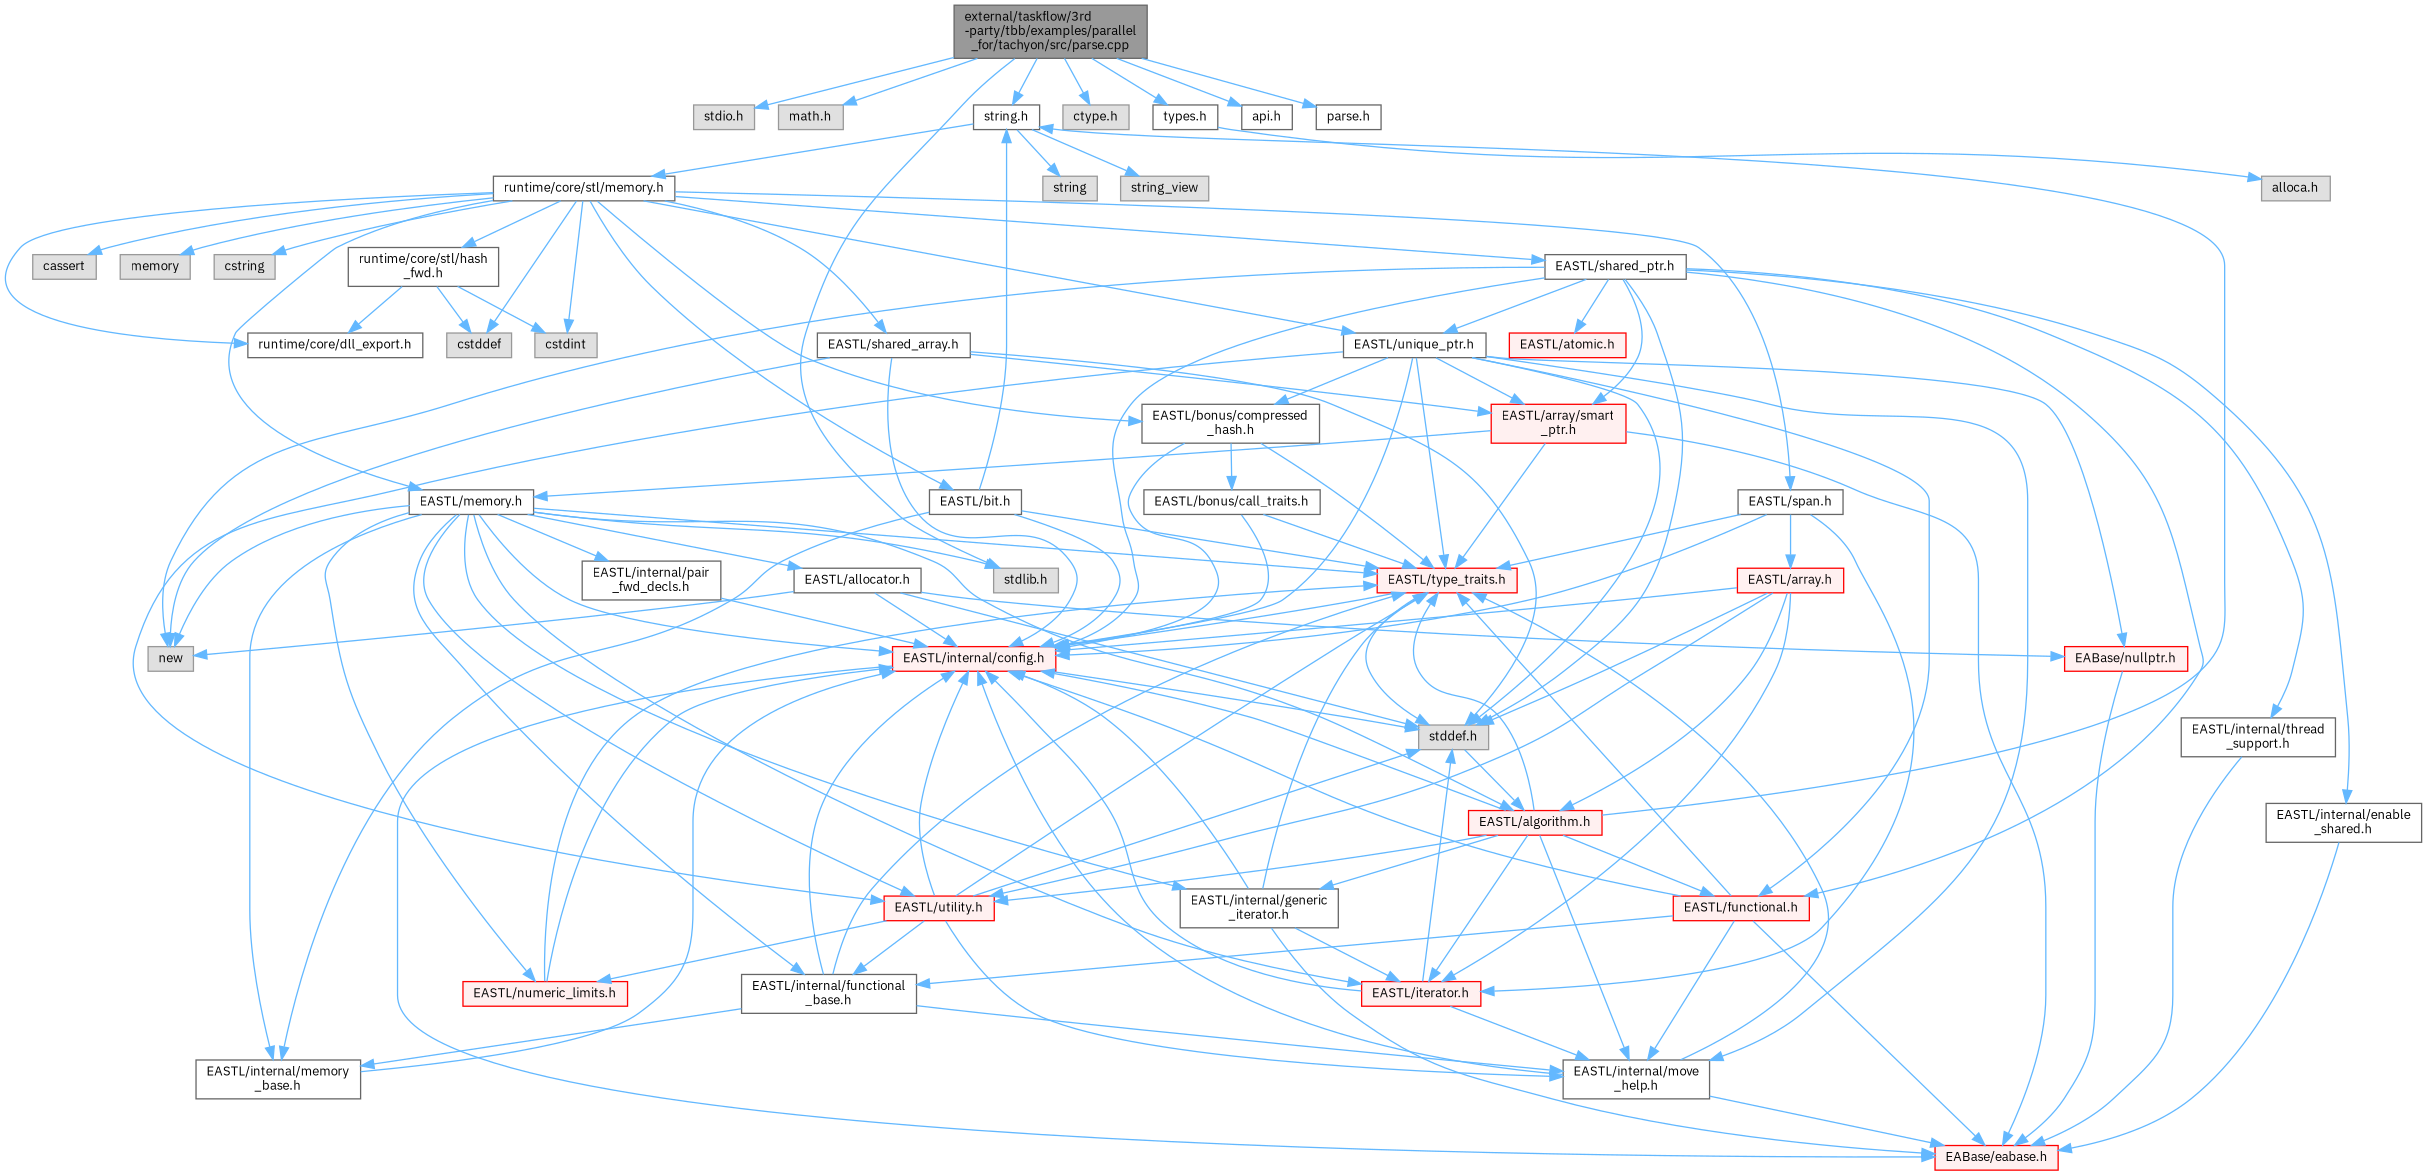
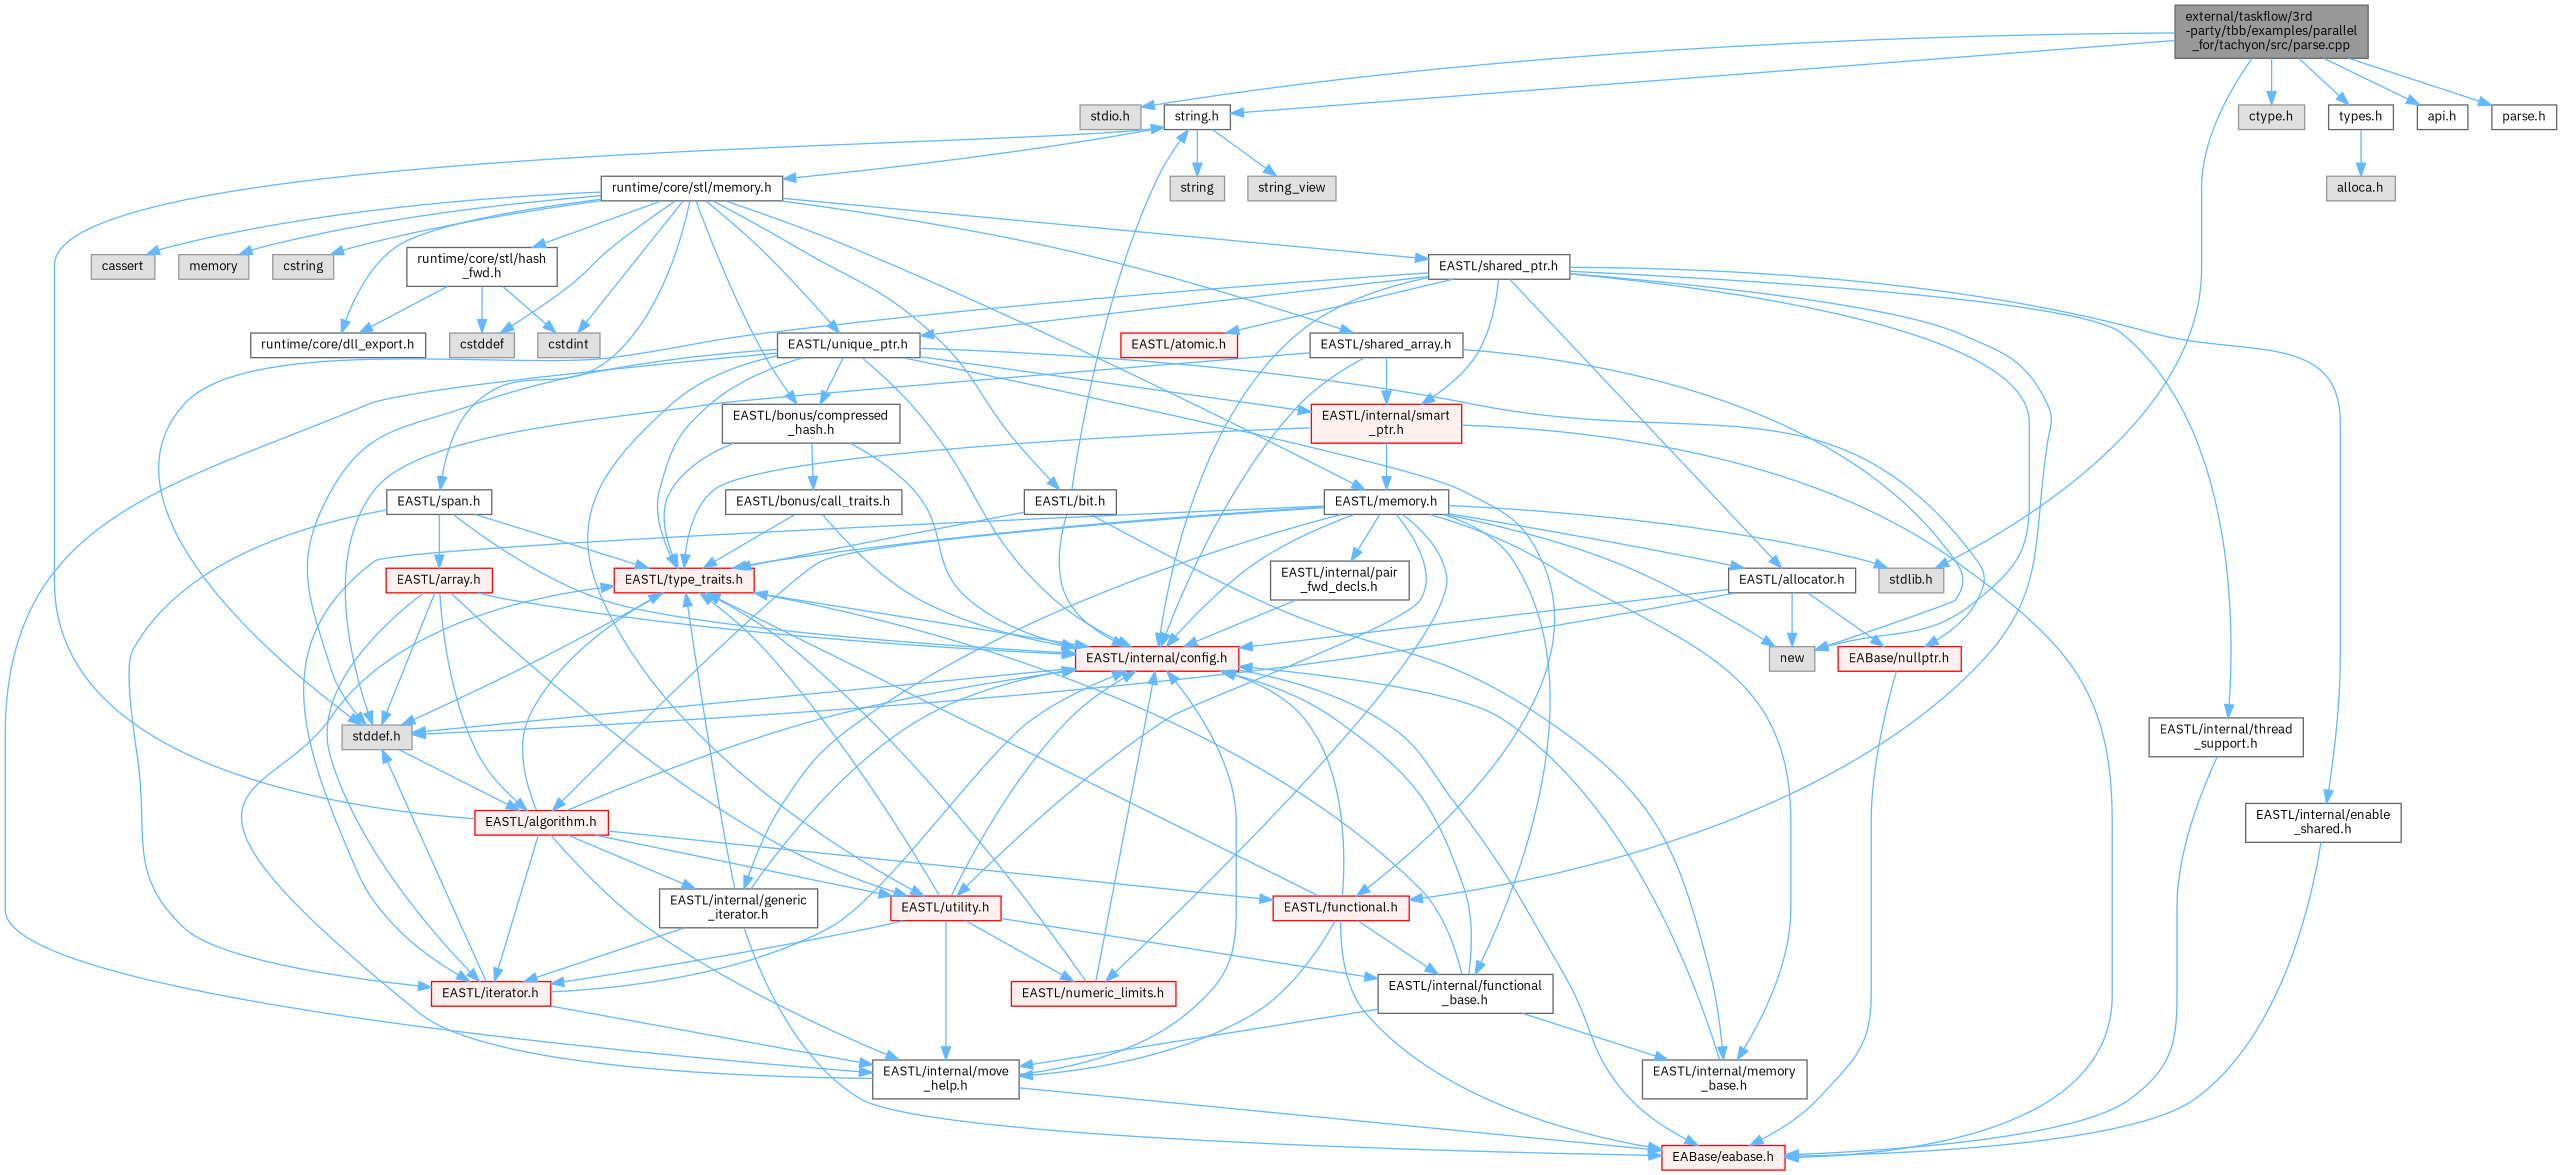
node "math.h": removed
edge "EASTL/shared_ptr.h" -> "EASTL/allocator.h": added
node "EASTL/array/smart _ptr.h": label "EASTL/array/smart _ptr.h" -> "EASTL/internal/smart _ptr.h"
edge "EASTL/utility.h" -> "stddef.h": now "EASTL/utility.h" -> "EASTL/iterator.h"
